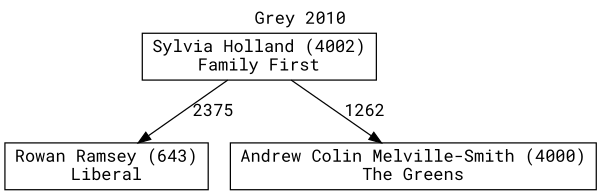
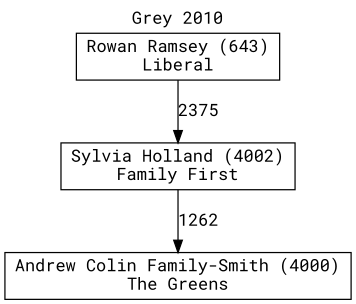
edge "Sylvia Holland (4002) Family First" -> "Rowan Ramsey (643) Liberal": reversed
node "Andrew Colin Melville-Smith (4000) The Greens": label "Andrew Colin Melville-Smith (4000) The Greens" -> "Andrew Colin Family-Smith (4000) The Greens"
